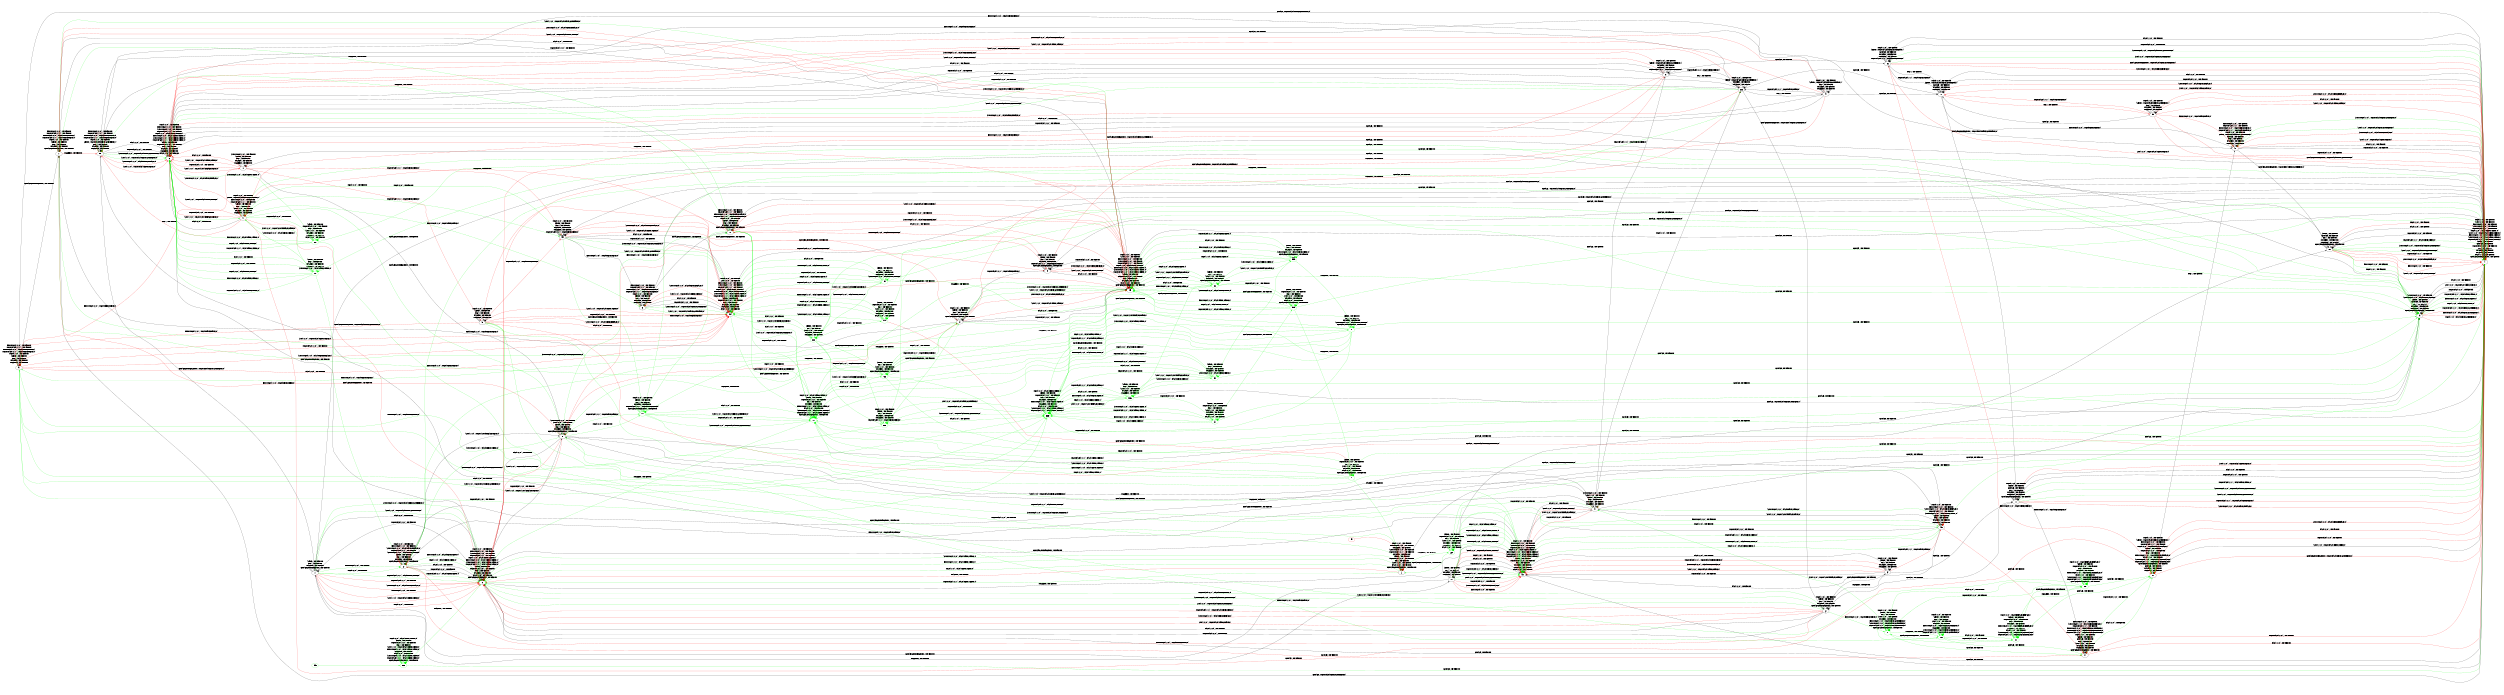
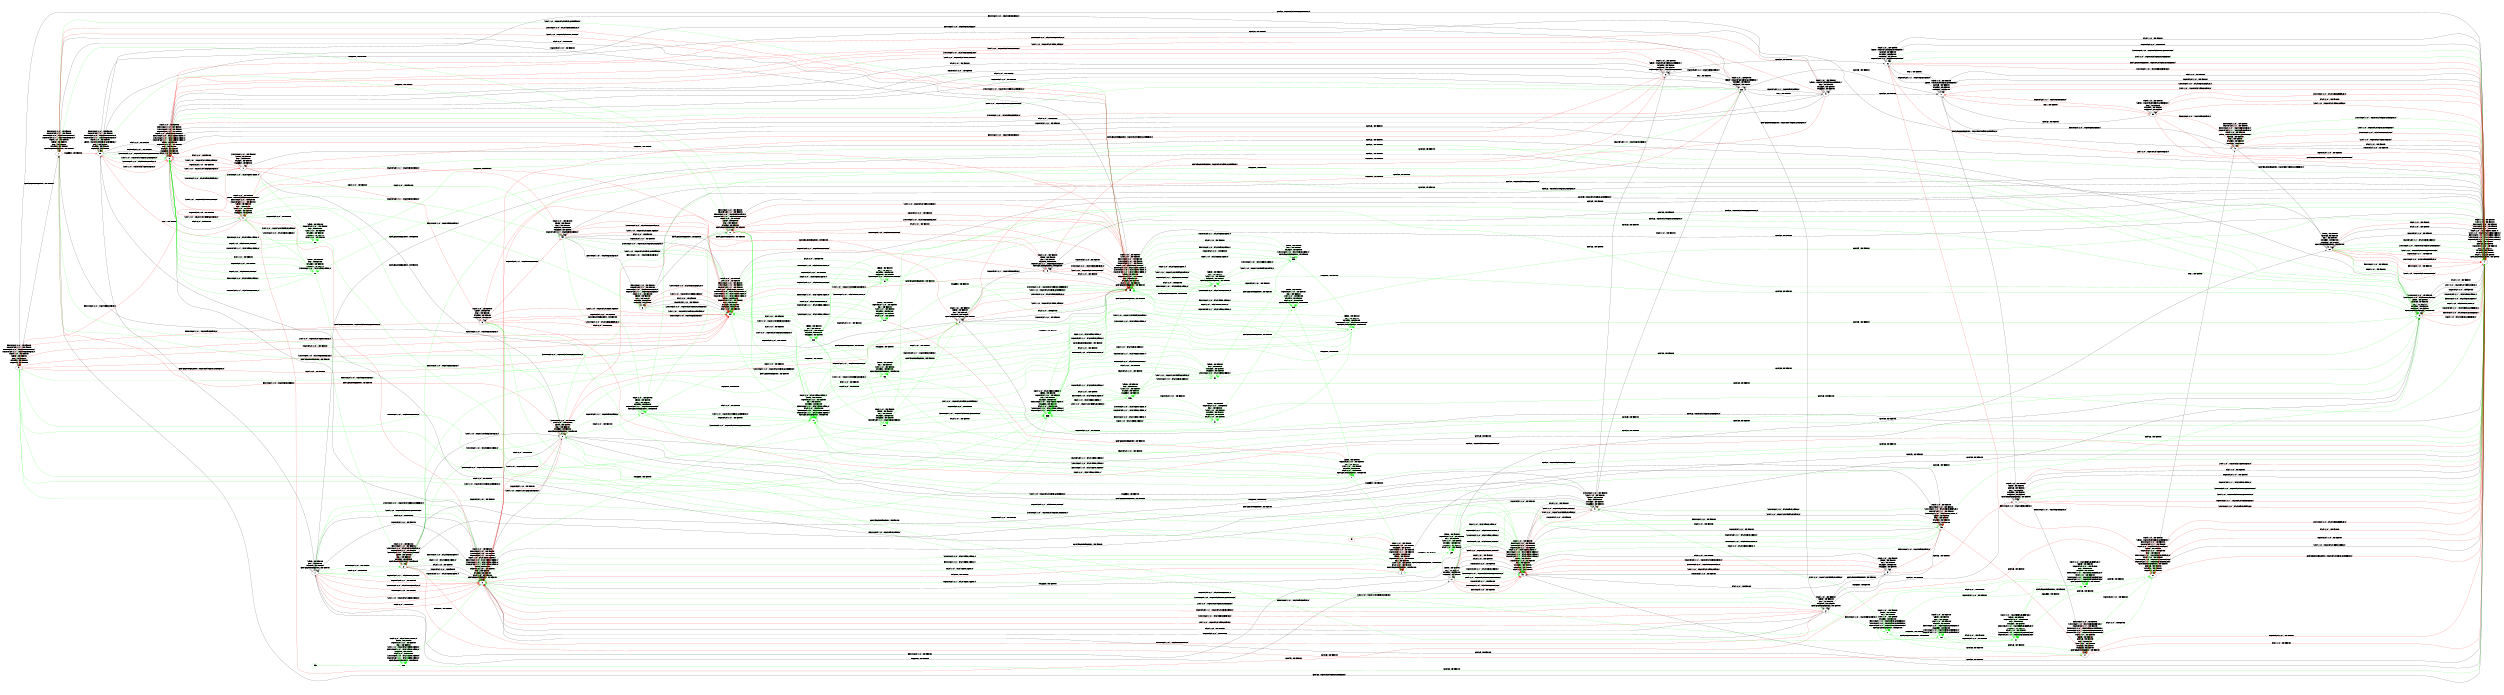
edge "hhh" -> "l": now "jj" -> "l"
edge "ss" -> "j": label "LISTEN / TIMEOUT" -> "ACCEPT / TIMEOUT"
edge "y" -> "kk": label "ACCEPT / LISTEN" -> "ACCEPT / TIMEOUT"
edge "g" -> "kk": label "ACK+PSH(V,V,1) / ACK(NEXT,NEXT,0)" -> "FIN+ACK(V,V,0) / ACK(NEXT,NEXT,0)"
edge "g" -> "z": color black -> red
edge "hh" -> "o": now "ll" -> "o"
edge "w" -> "i": label "CLOSECONNECTION / TIMEOUT" -> "FIN+ACK(V,V,0) / TIMEOUT"
